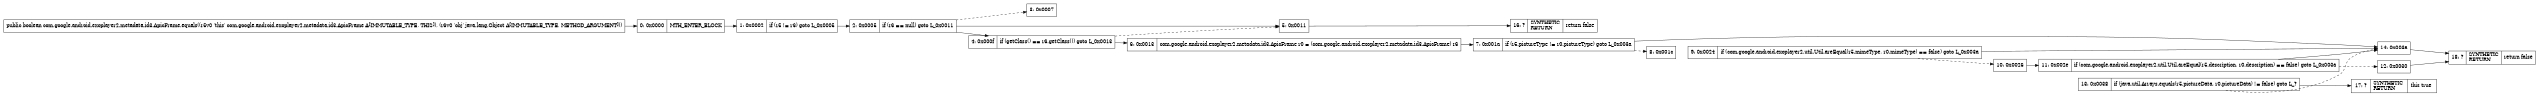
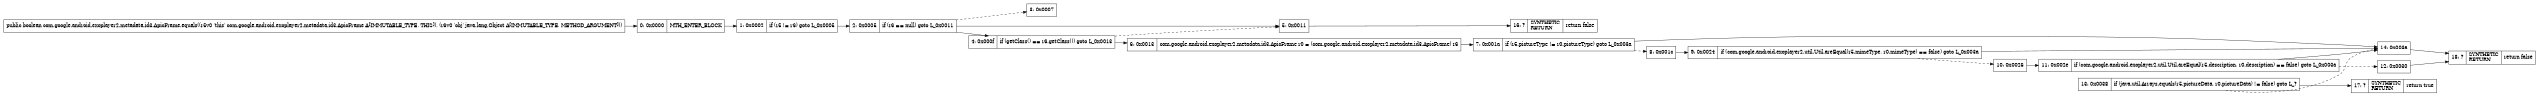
edge "8: 0x001c" -> "9: 0x0024": added
node "17: ?": text "this true" -> "return true"
